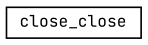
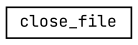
node "close_close": label "close_close" -> "close_file"
